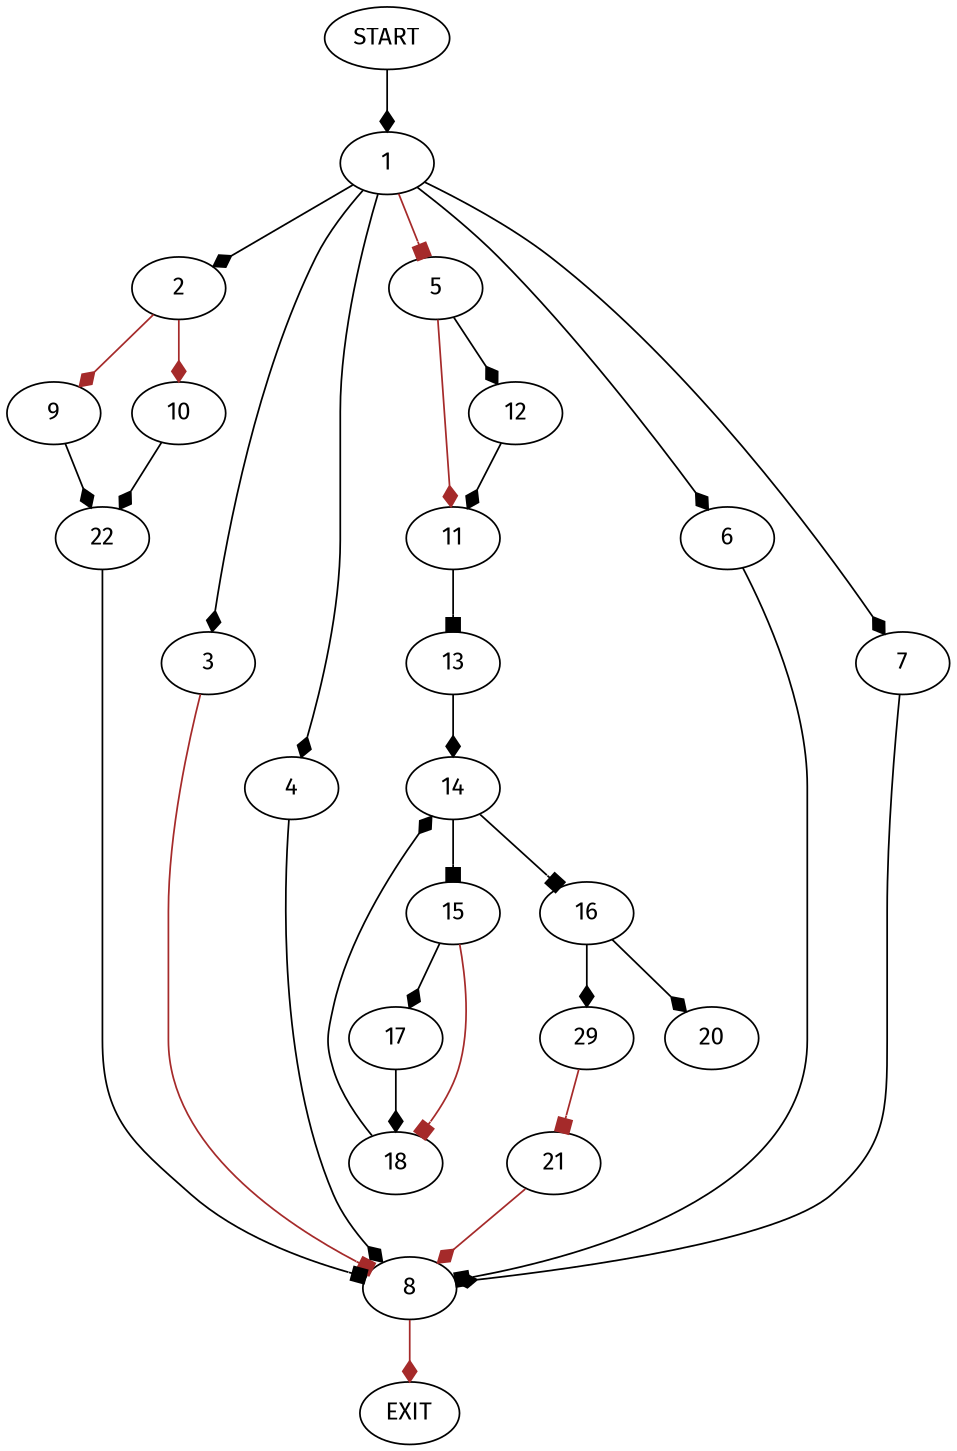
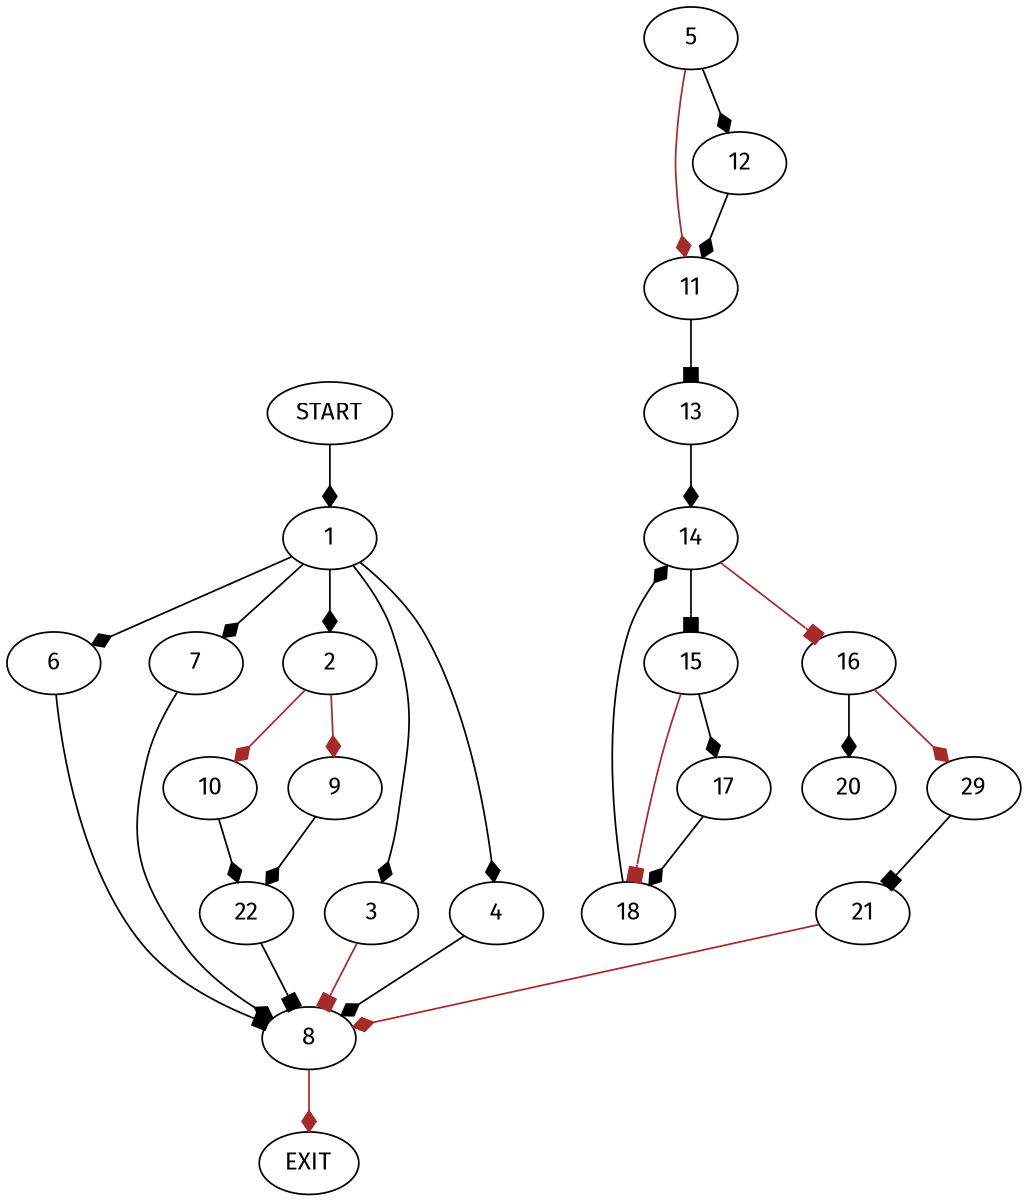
edge "1" -> "5": removed
edge "14" -> "16": color black -> brown
edge "16" -> "29": color black -> brown
edge "29" -> "21": color brown -> black
